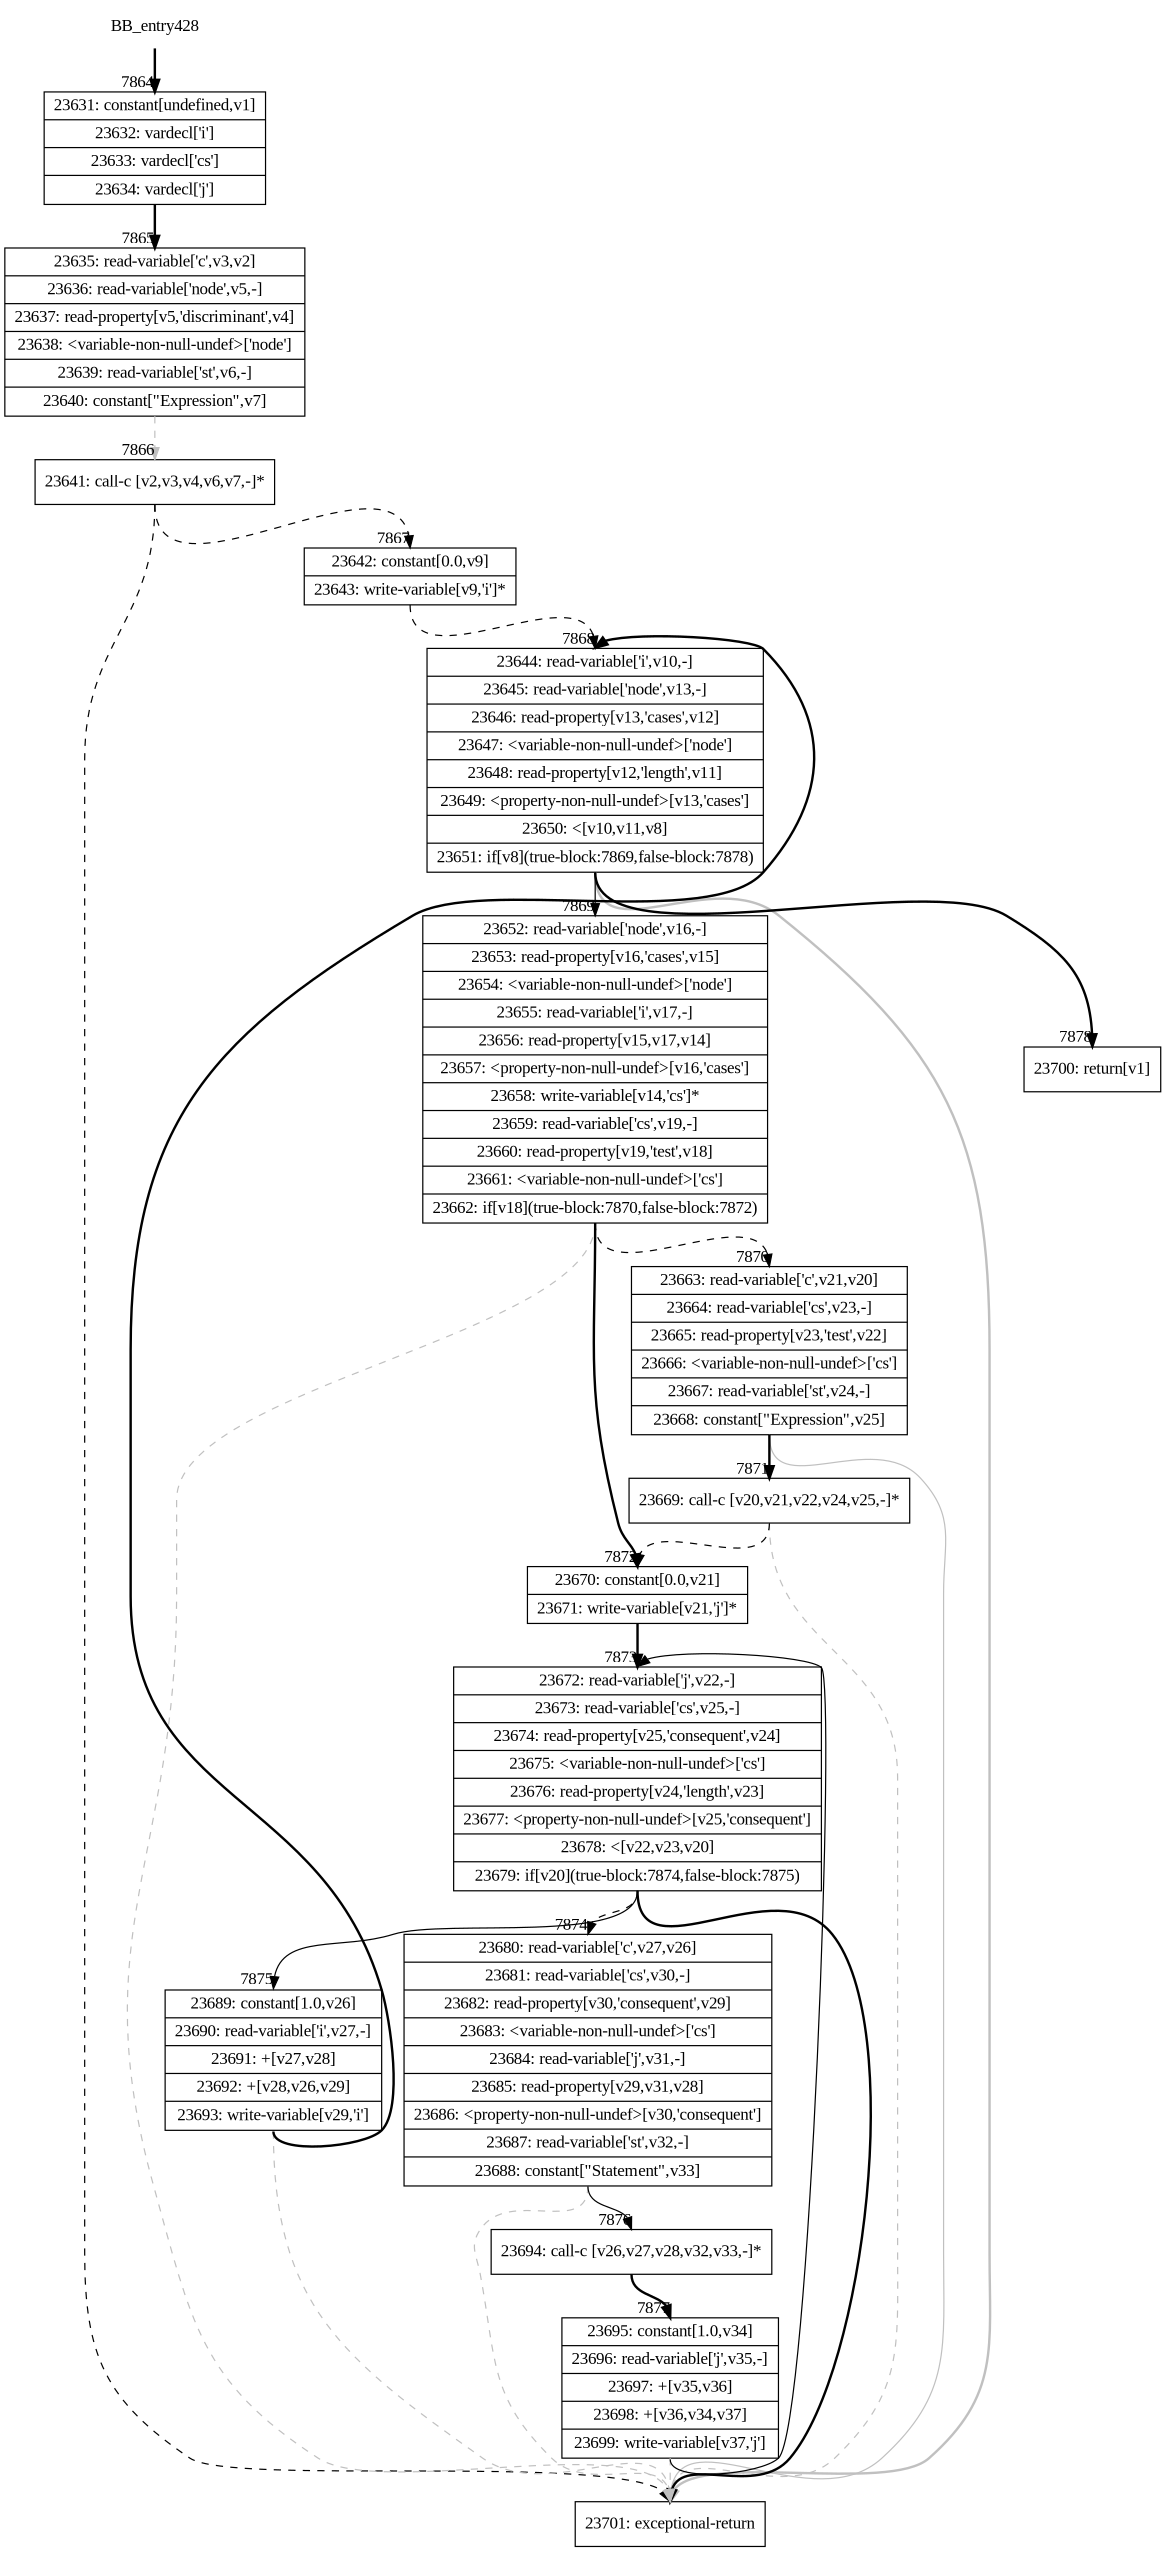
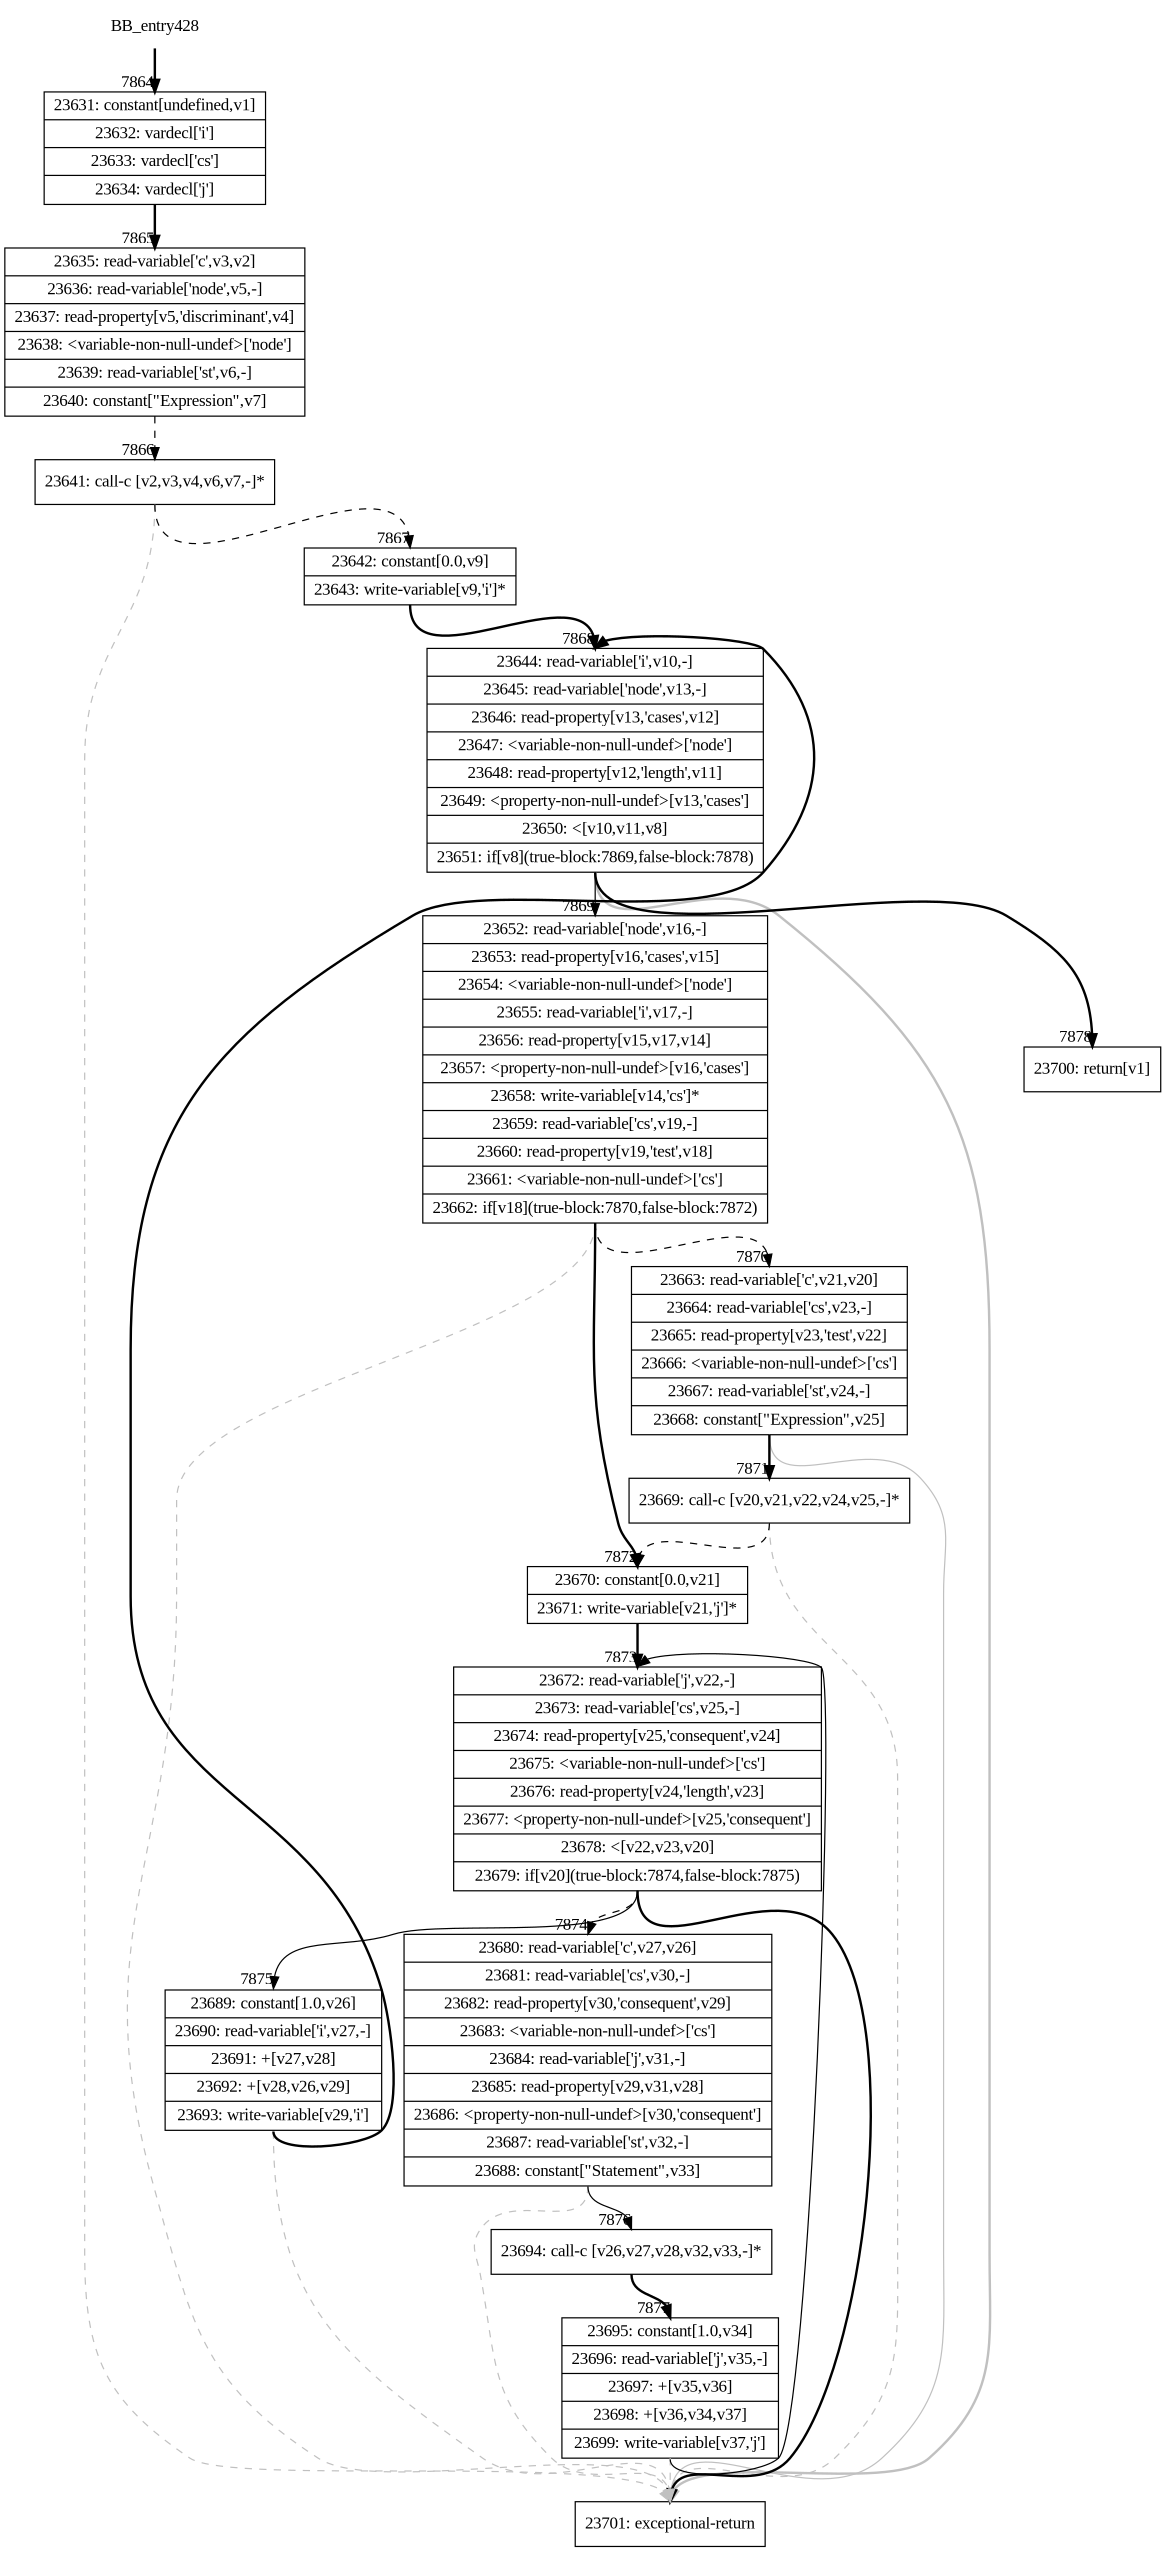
edge "23635: read-variable['c',v3,v2]" -> "23641: call-c [v2,v3,v4,v6,v7,-]*": color gray -> black
edge "23642: constant[0.0,v9]" -> "23644: read-variable['i',v10,-]": style dashed -> bold
edge "23641: call-c [v2,v3,v4,v6,v7,-]*" -> "23701: exceptional-return": color black -> gray
